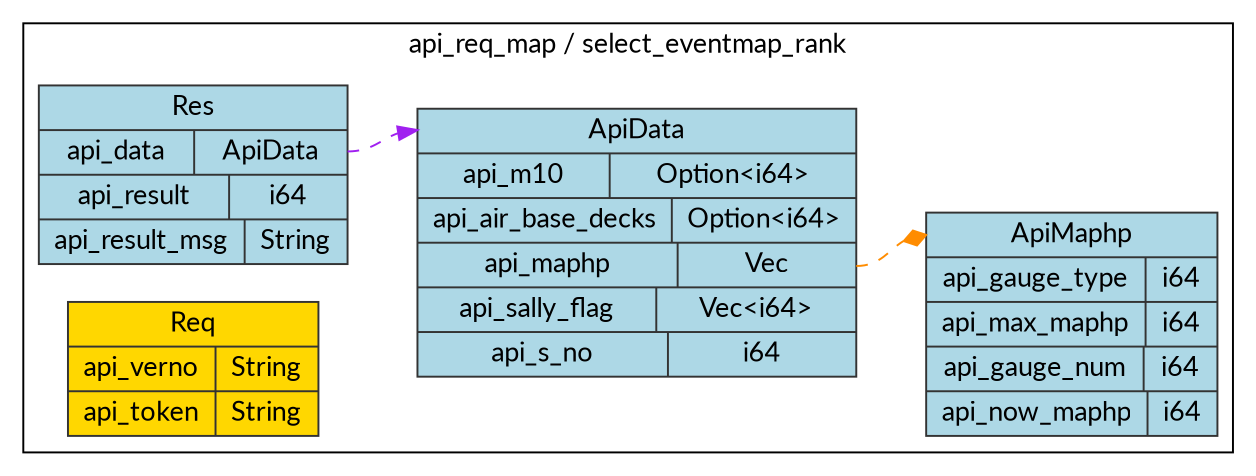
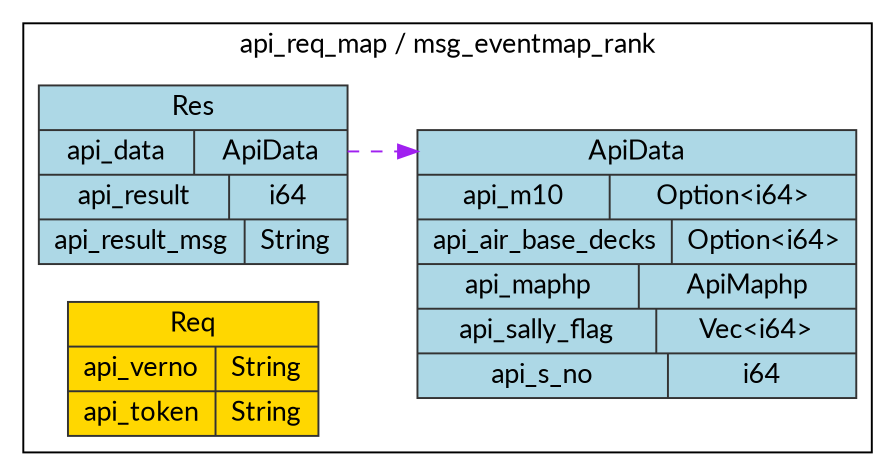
cluster "api_req_map / select_eventmap_rank": label "api_req_map / select_eventmap_rank" -> "api_req_map / msg_eventmap_rank"
node "ApiData": text "Vec" -> "ApiMaphp"
node "ApiMaphp": removed
